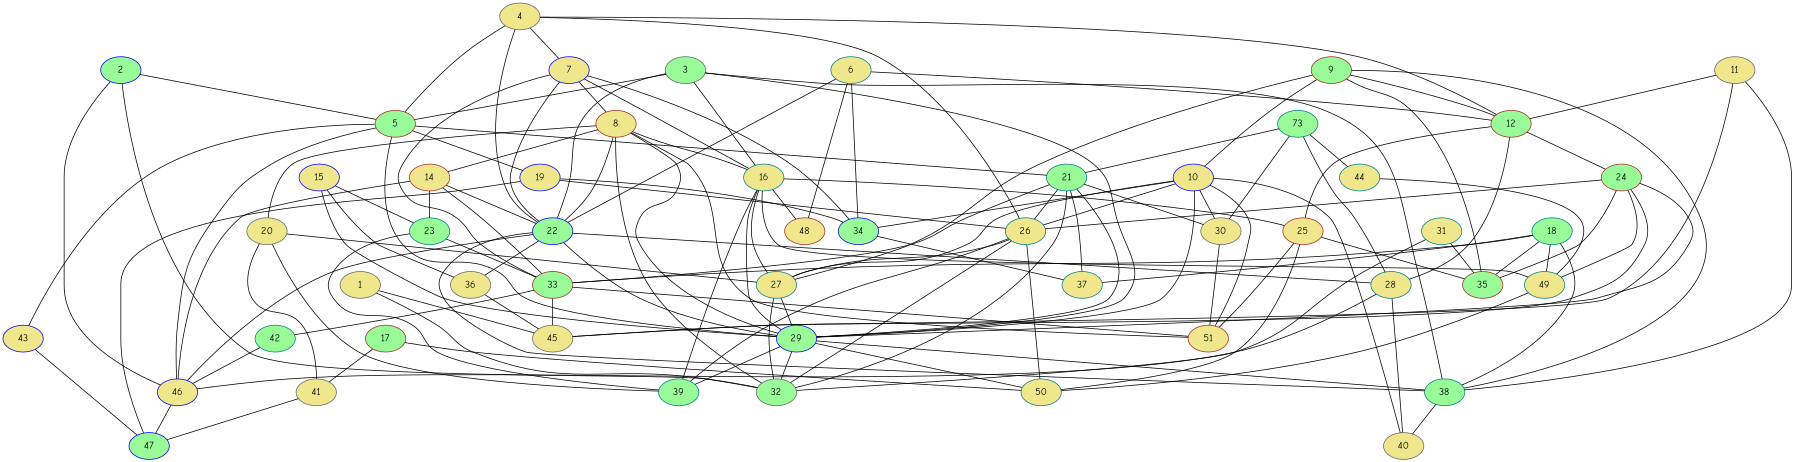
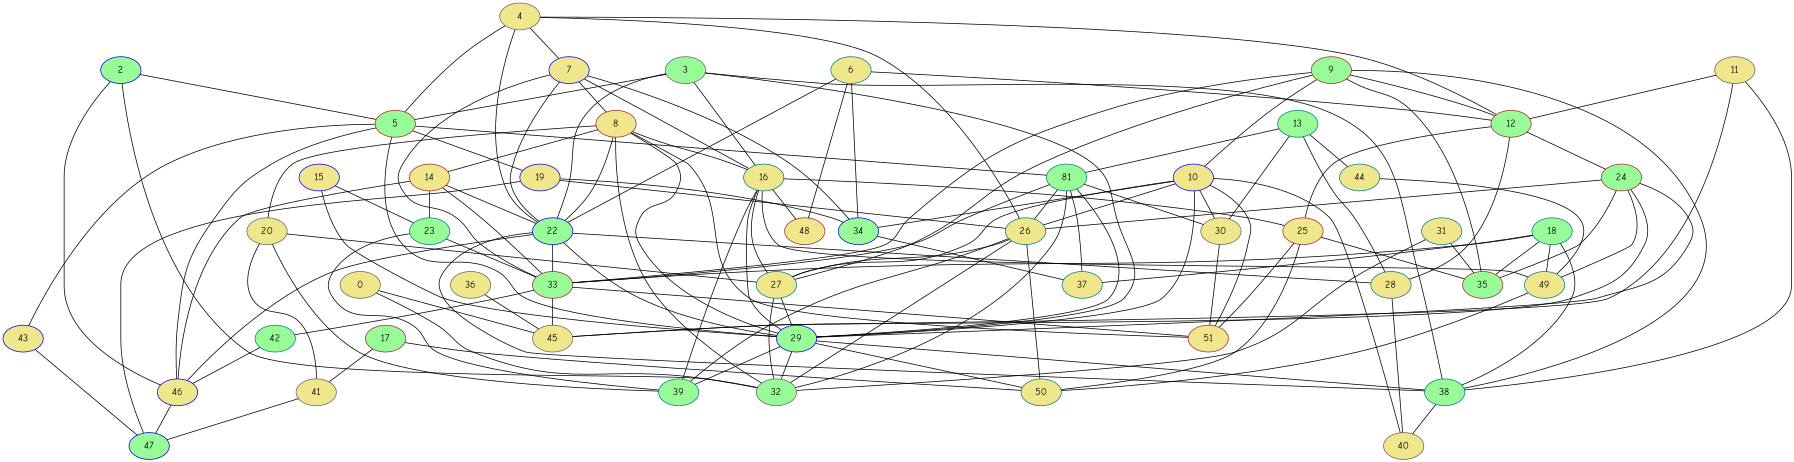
node "73": label "73" -> "13"
node "21": label "21" -> "81"
edge "9" -- "33": added
edge "15" -- "36": removed
edge "22" -- "36": now "22" -- "33"
node "1": label "1" -> "0"
edge "28" -- "46": removed
